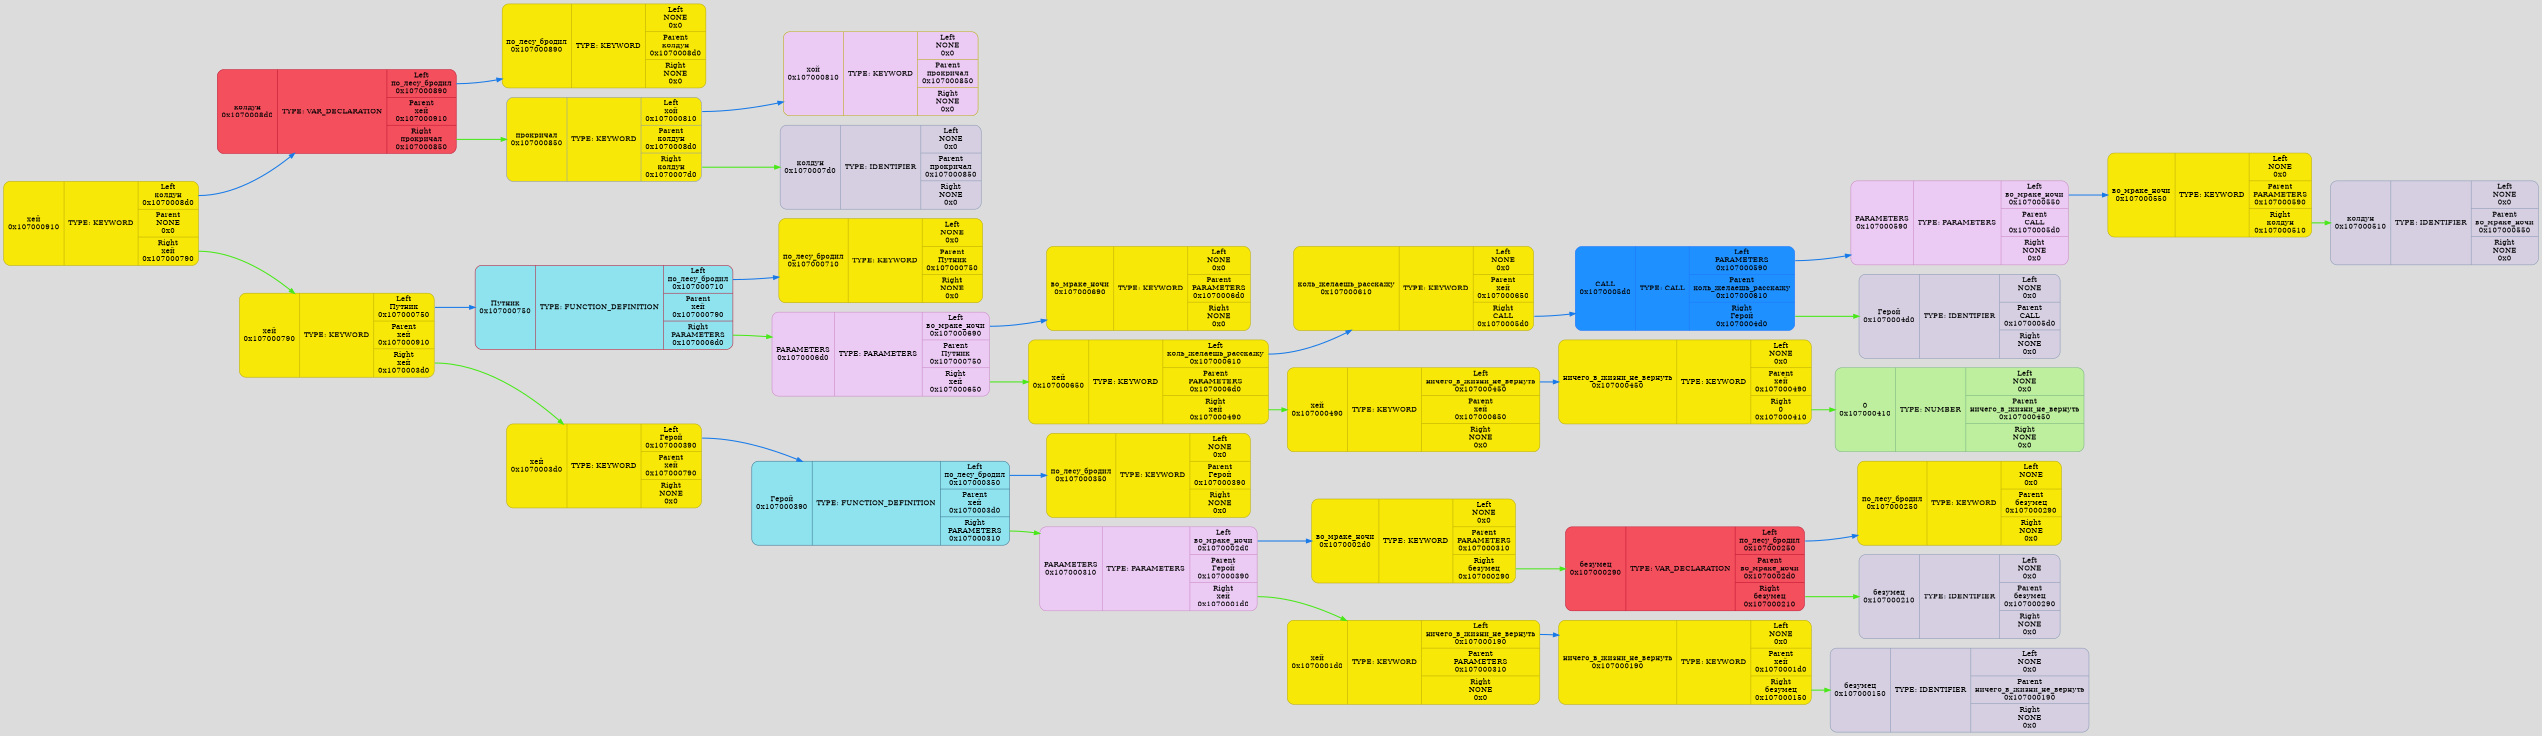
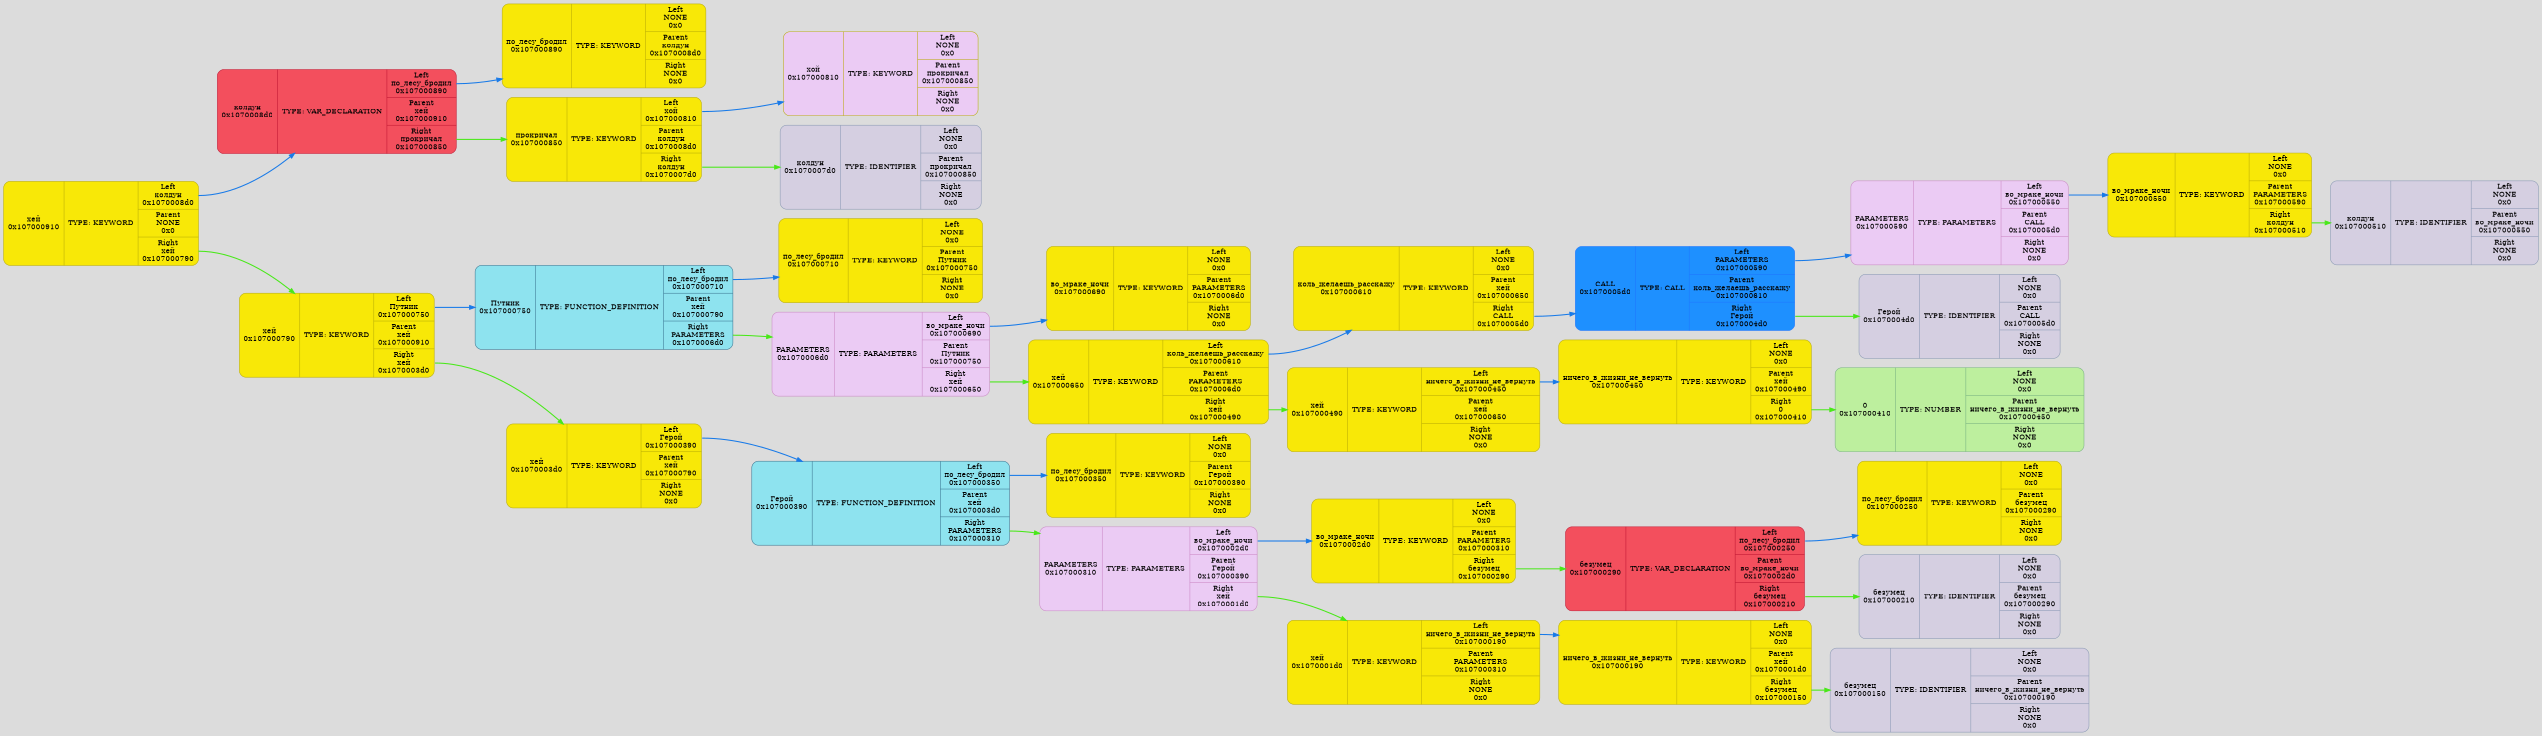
node "прокричал": color #8797b2 -> #b6aa05
node "Путник": color #bd132f -> #37718e
